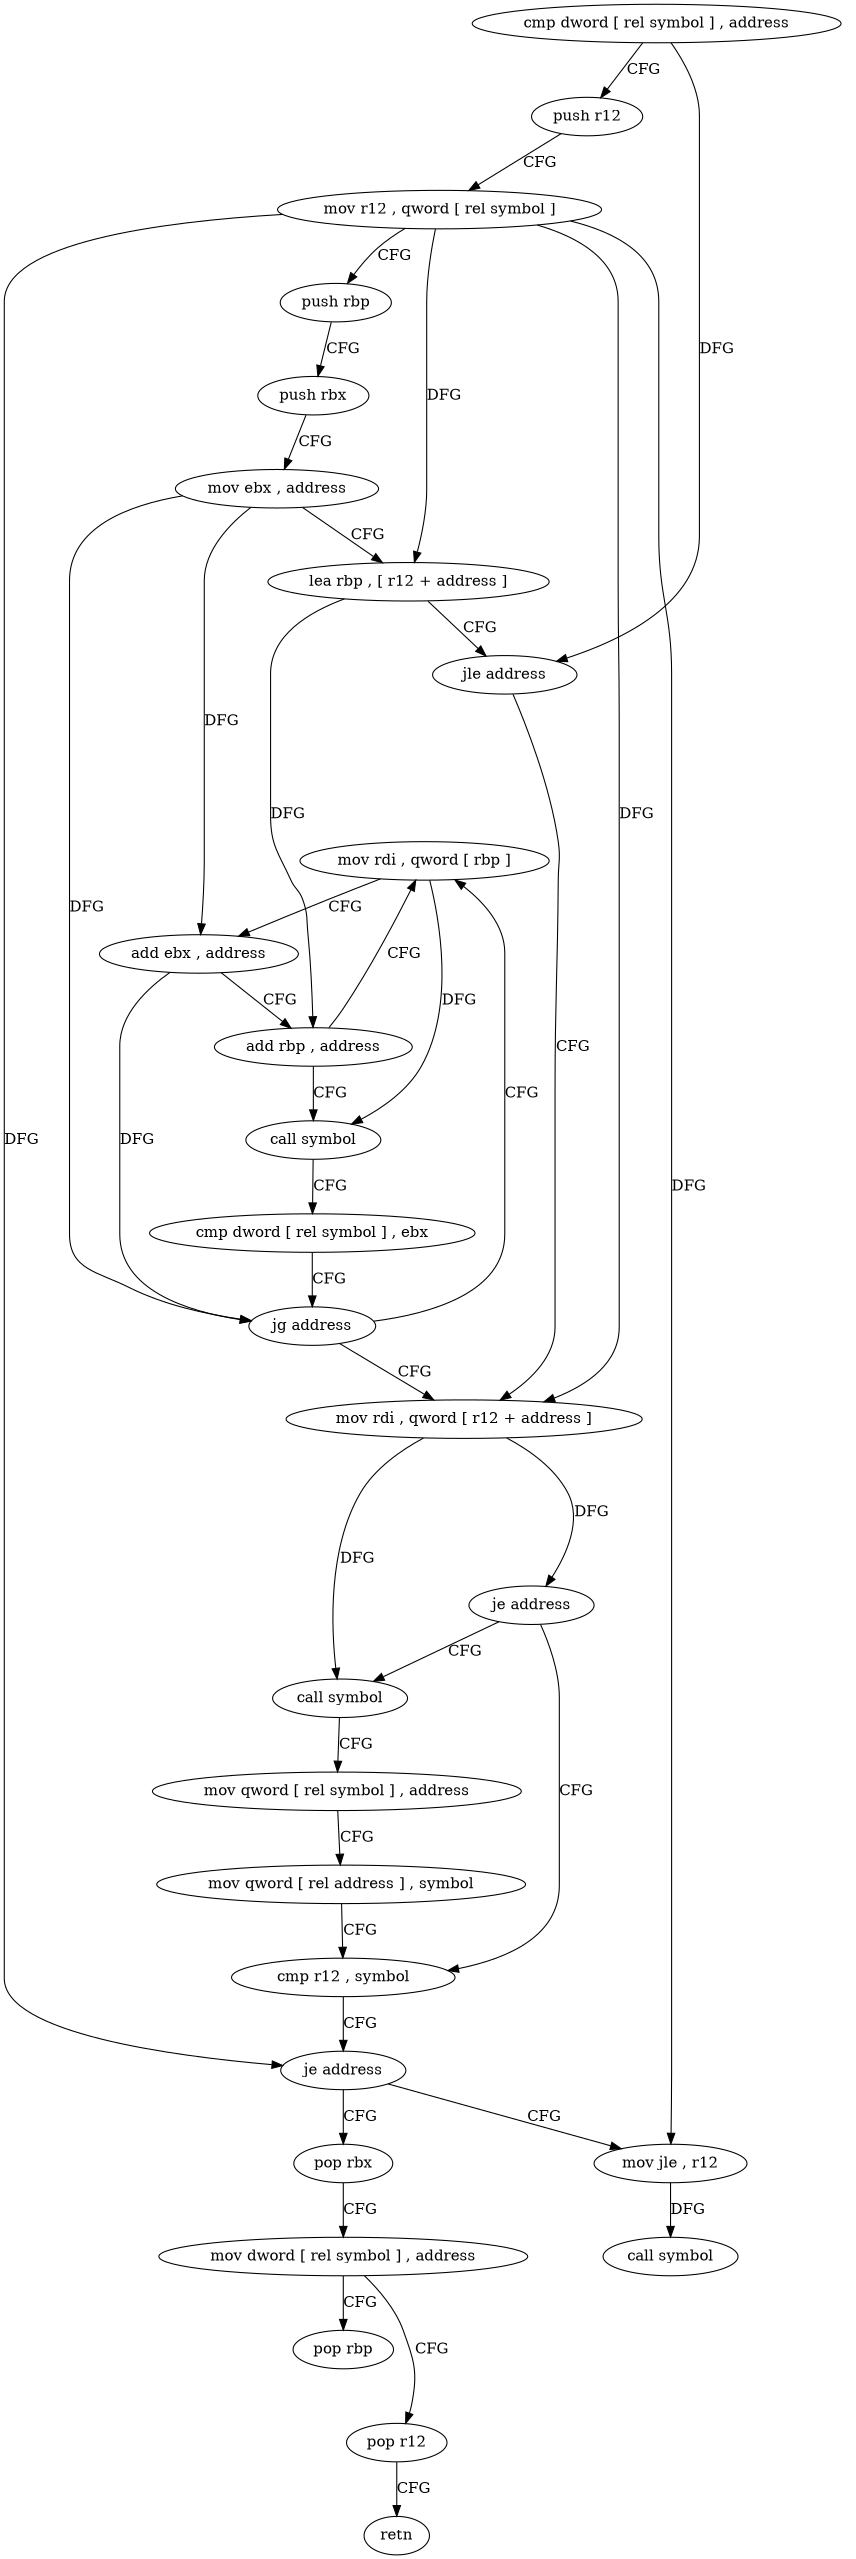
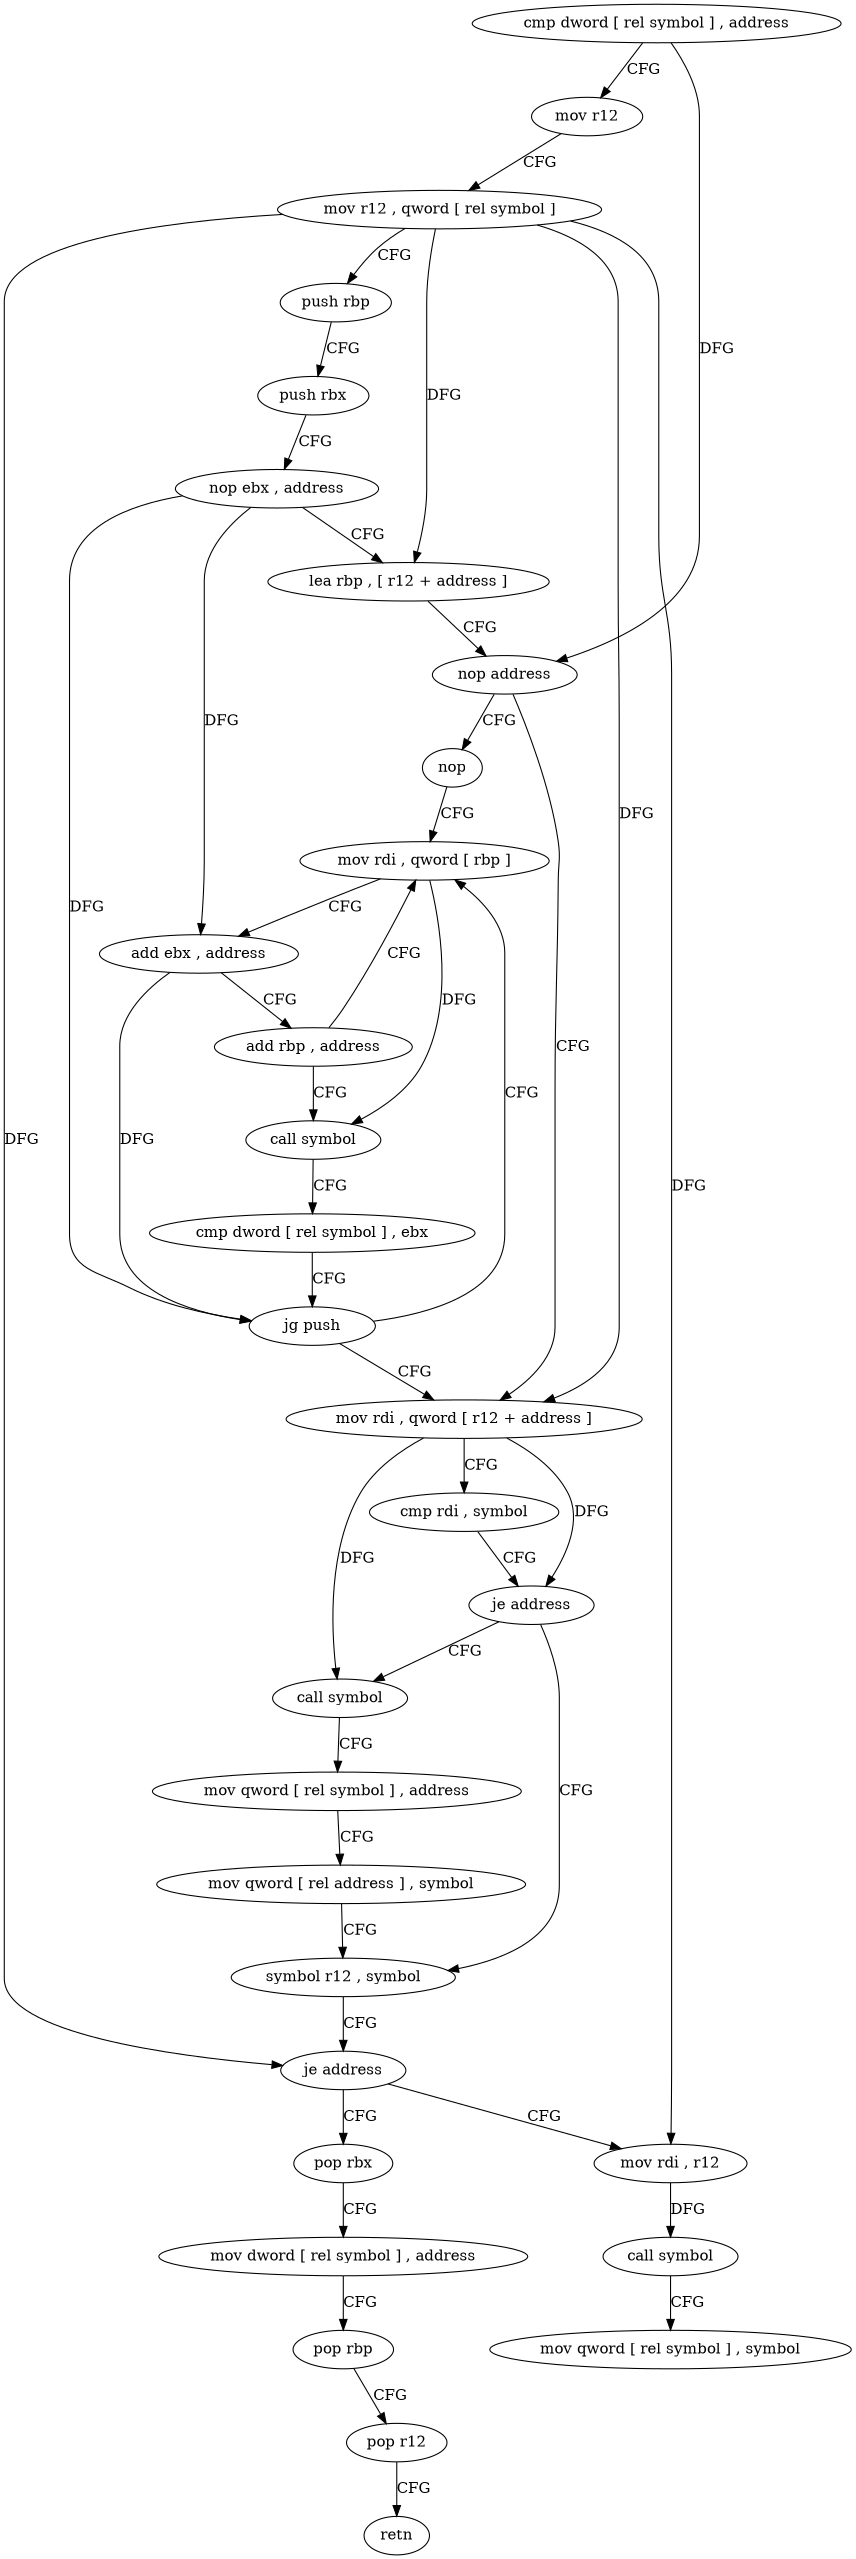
node "push r12": label "push r12" -> "mov r12"
node "mov ebx , address": label "mov ebx , address" -> "nop ebx , address"
node "jle address": label "jle address" -> "nop address"
node "nop": added
edge "lea rbp , [ r12 + address ]" -> "add rbp , address": removed, label "DFG"
node "jg address": label "jg address" -> "jg push"
node "cmp rdi , symbol": added
node "cmp r12 , symbol": label "cmp r12 , symbol" -> "symbol r12 , symbol"
node "mov jle , r12": label "mov jle , r12" -> "mov rdi , r12"
edge "mov dword [ rel symbol ] , address" -> "pop r12": now "pop rbp" -> "pop r12"
node "mov qword [ rel symbol ] , symbol": added
